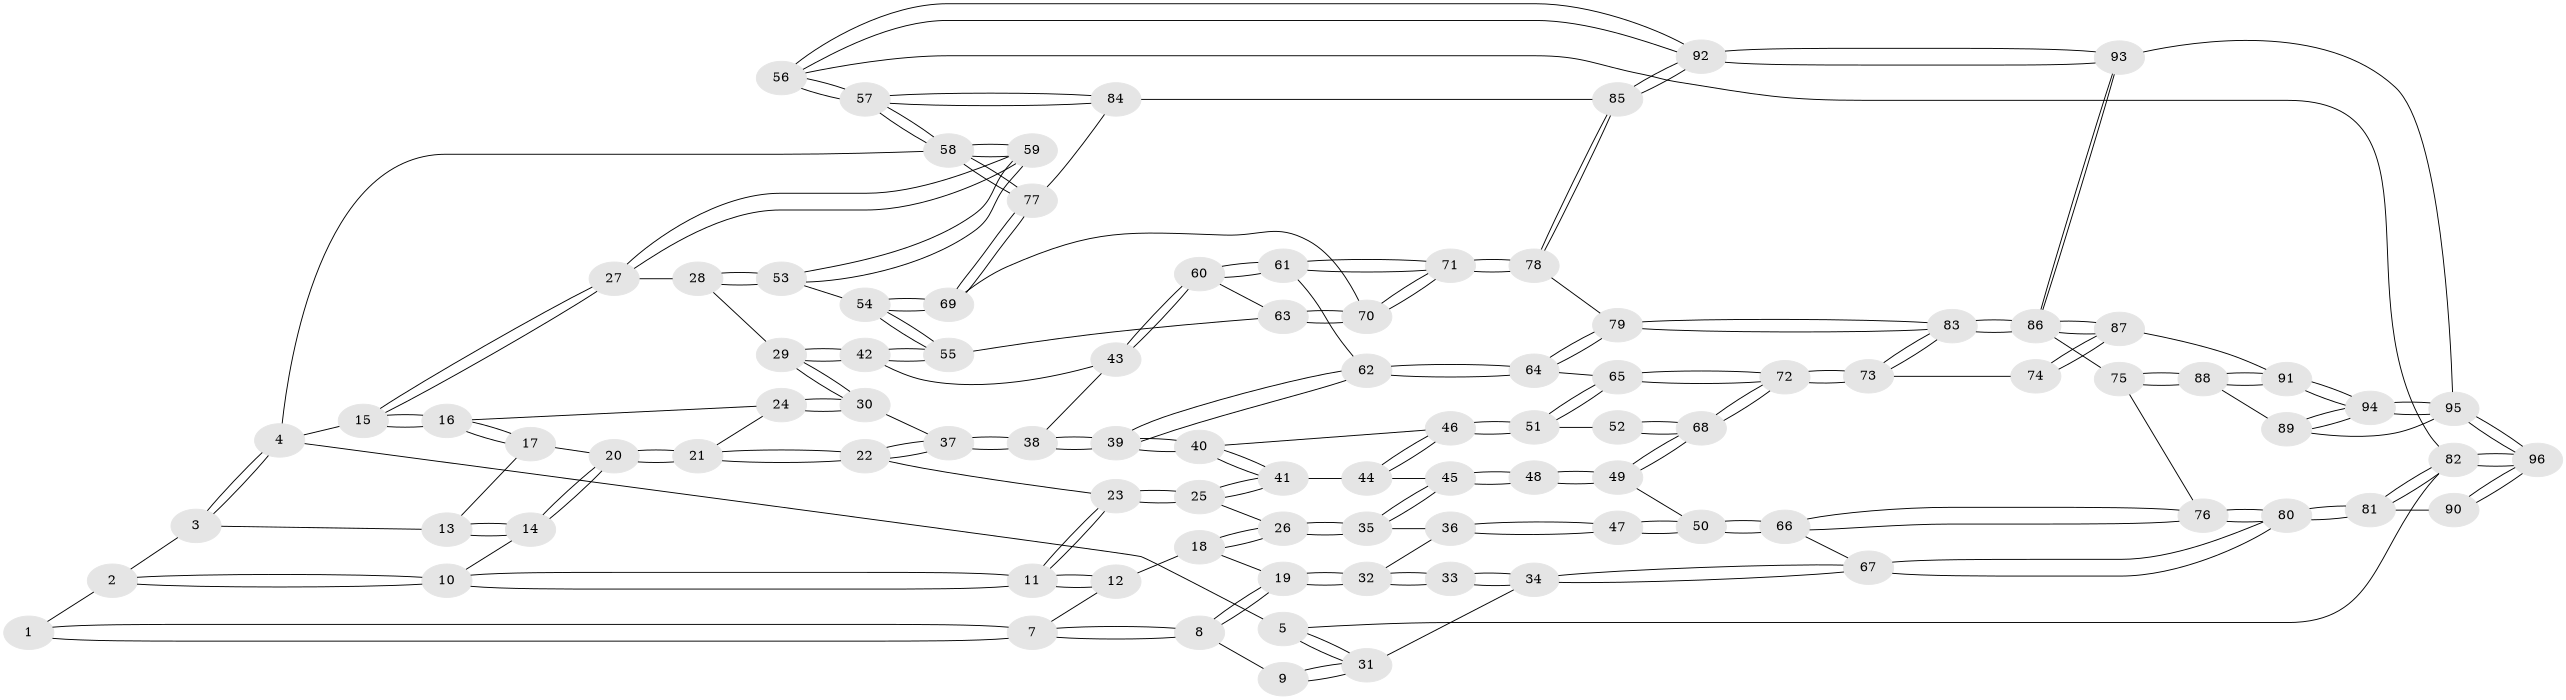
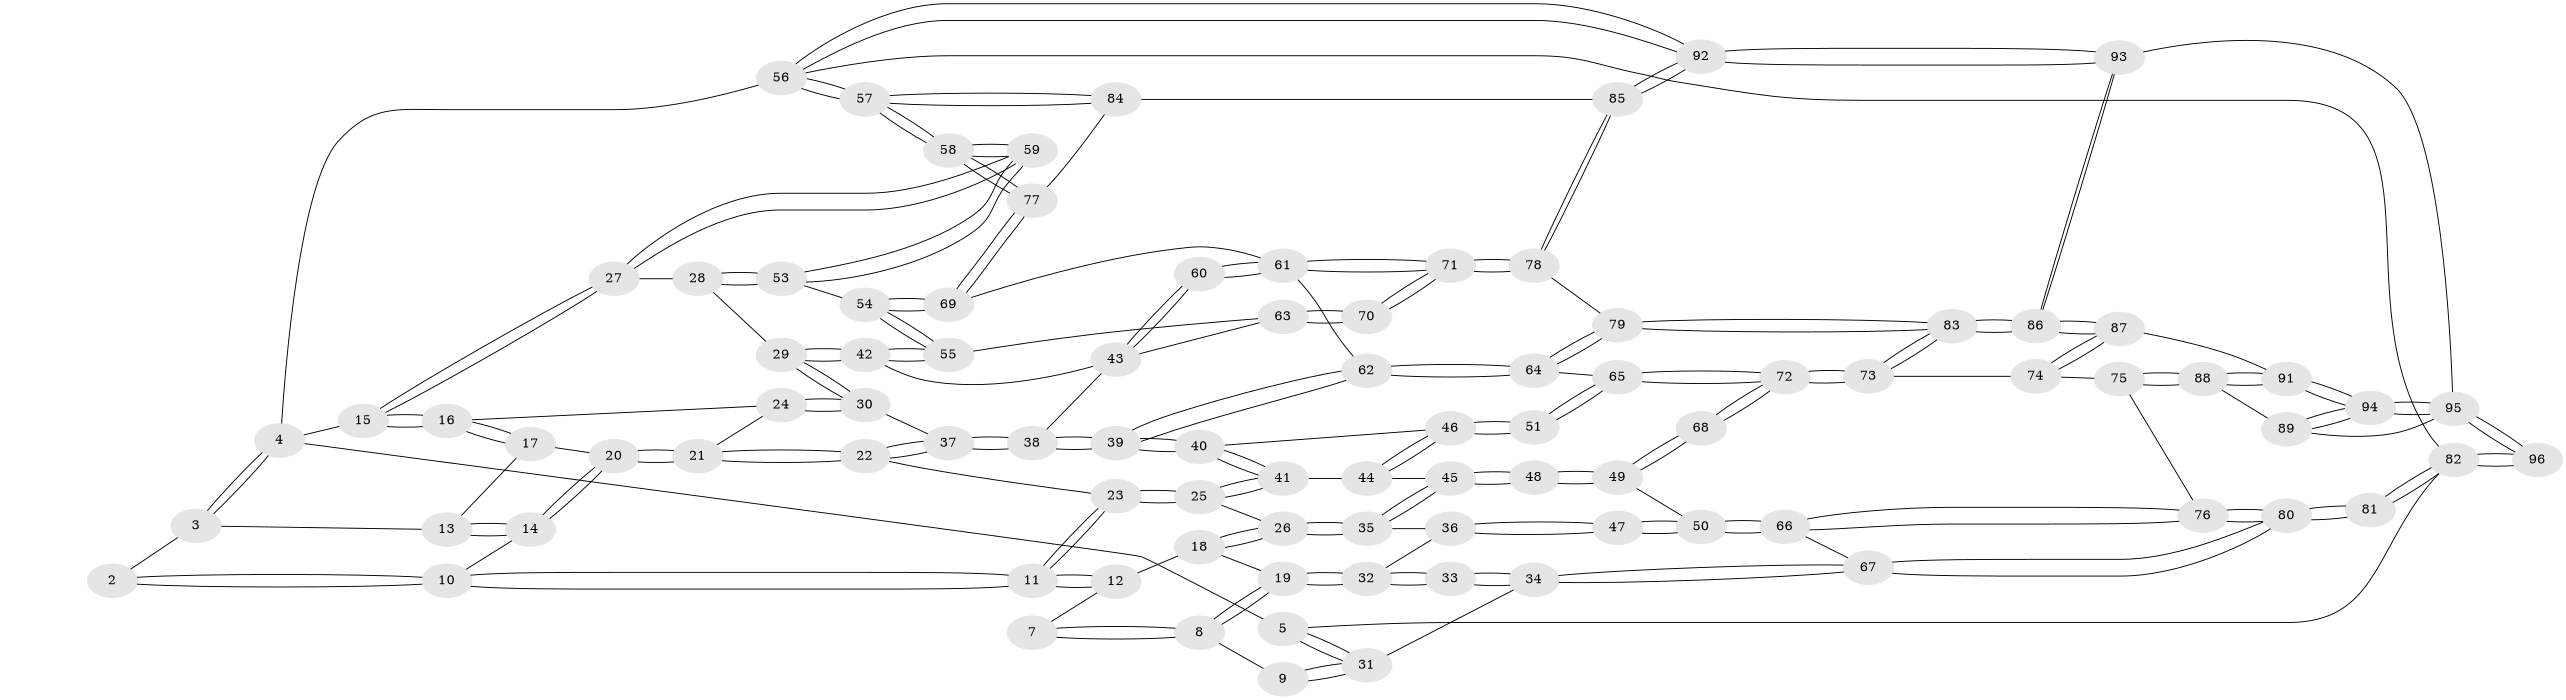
edge "58" -- "4": now "56" -- "4"
edge "69" -- "70": now "69" -- "61"
edge "60" -- "63": now "43" -- "63"
edge "86" -- "75": now "74" -- "75"
node "52": removed
node "90": removed
node "1": removed
